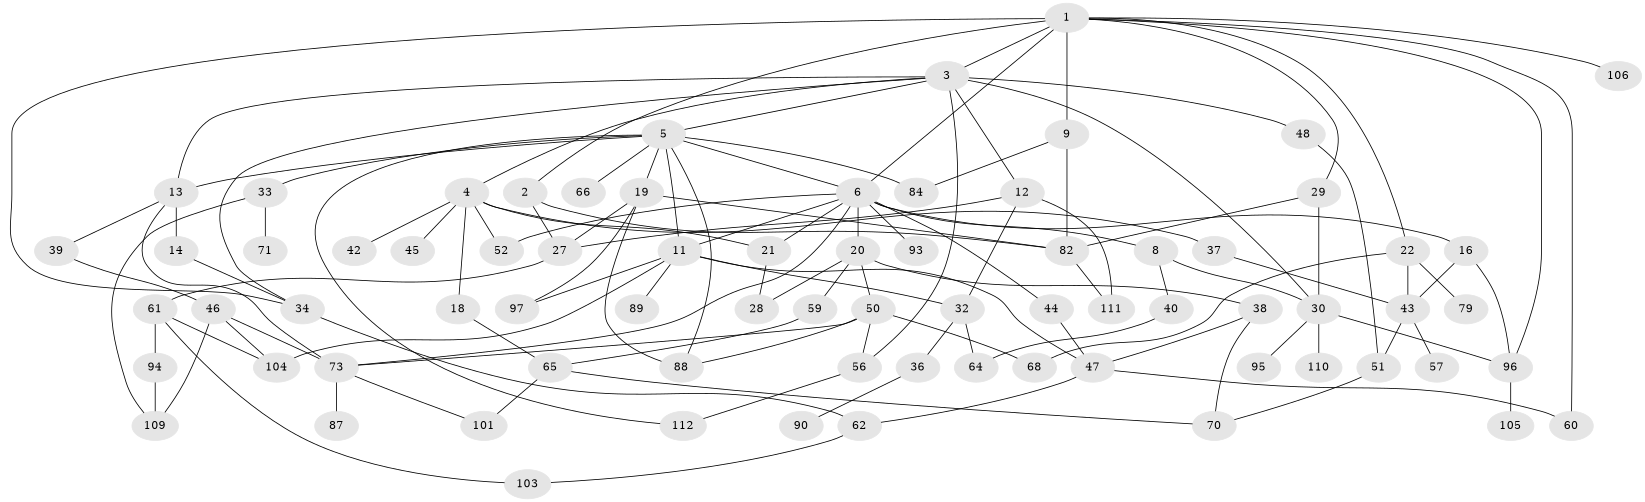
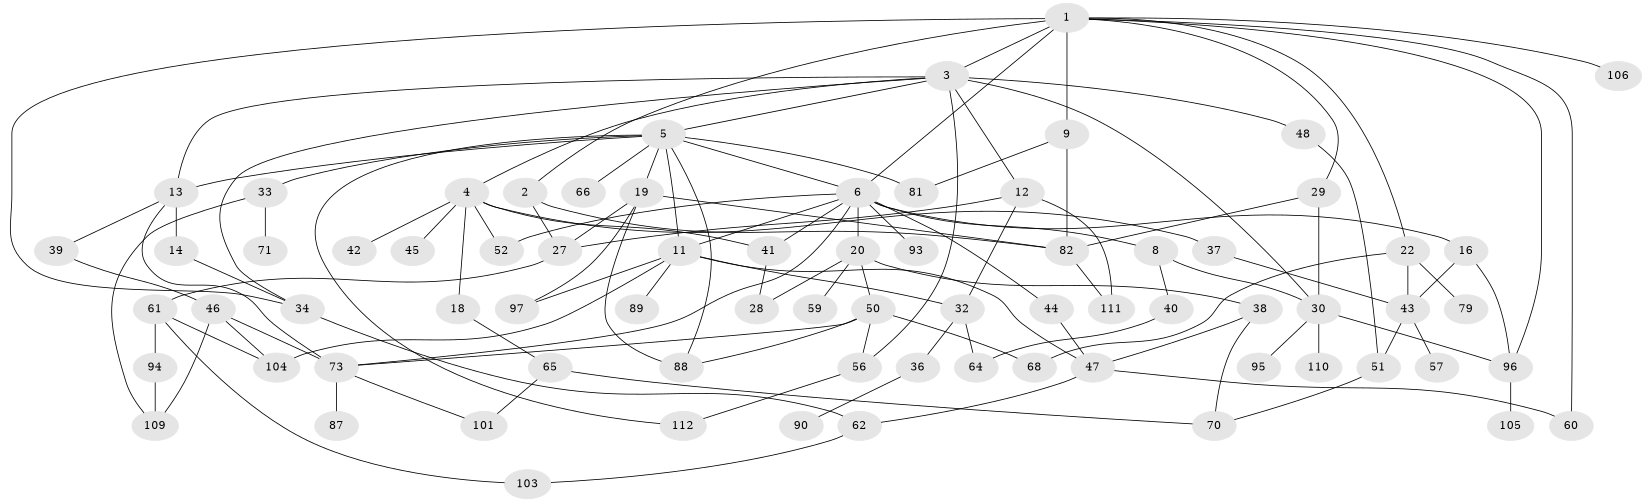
node "84": label "84" -> "81"
node "21": label "21" -> "41"
edge "59" -- "65": removed
